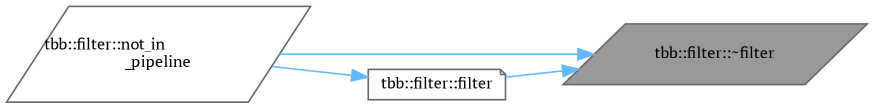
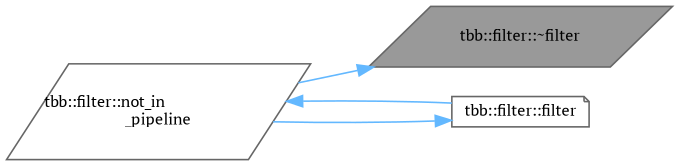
edge "tbb::filter::filter" -> "tbb::filter::~filter": now "tbb::filter::filter" -> "tbb::filter::not_in _pipeline"
